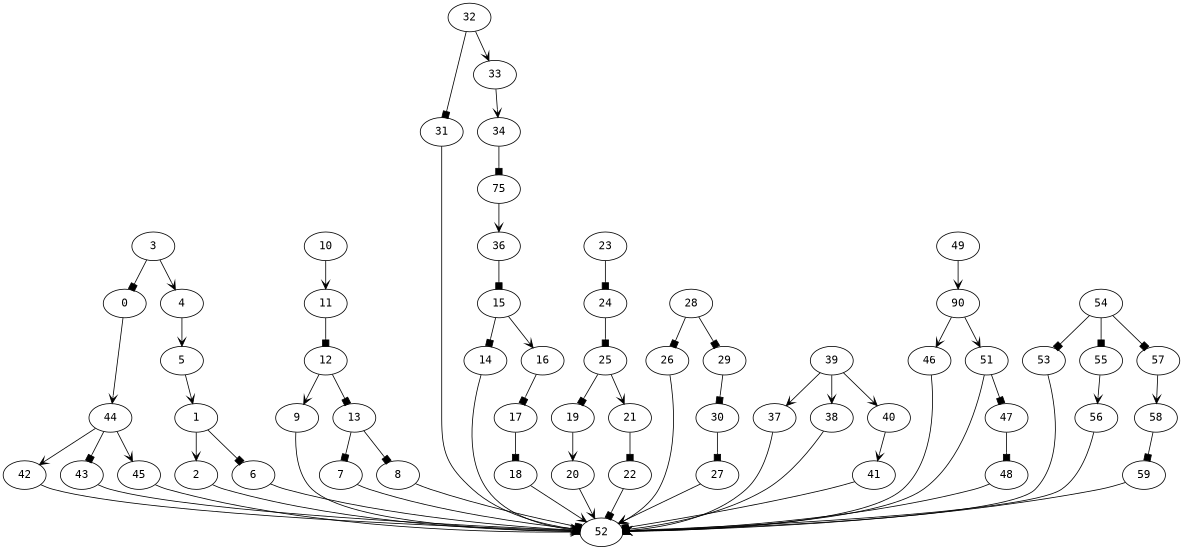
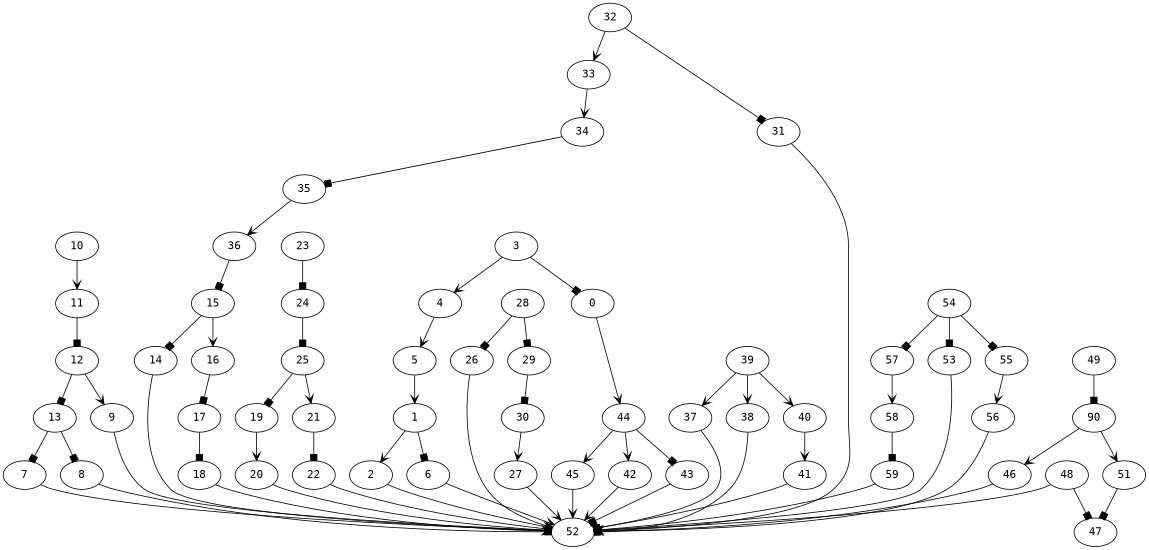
node "75": label "75" -> "35"
edge "49" -> "90": arrowhead vee -> box
edge "30" -> "27": arrowhead box -> vee
edge "47" -> "48": reversed
edge "51" -> "52": removed
